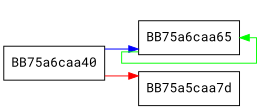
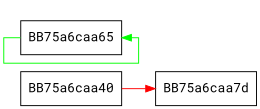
edge "BB75a6caa40" -> "BB75a6caa65": removed
node "BB75a5caa7d": label "BB75a5caa7d" -> "BB75a6caa7d"
